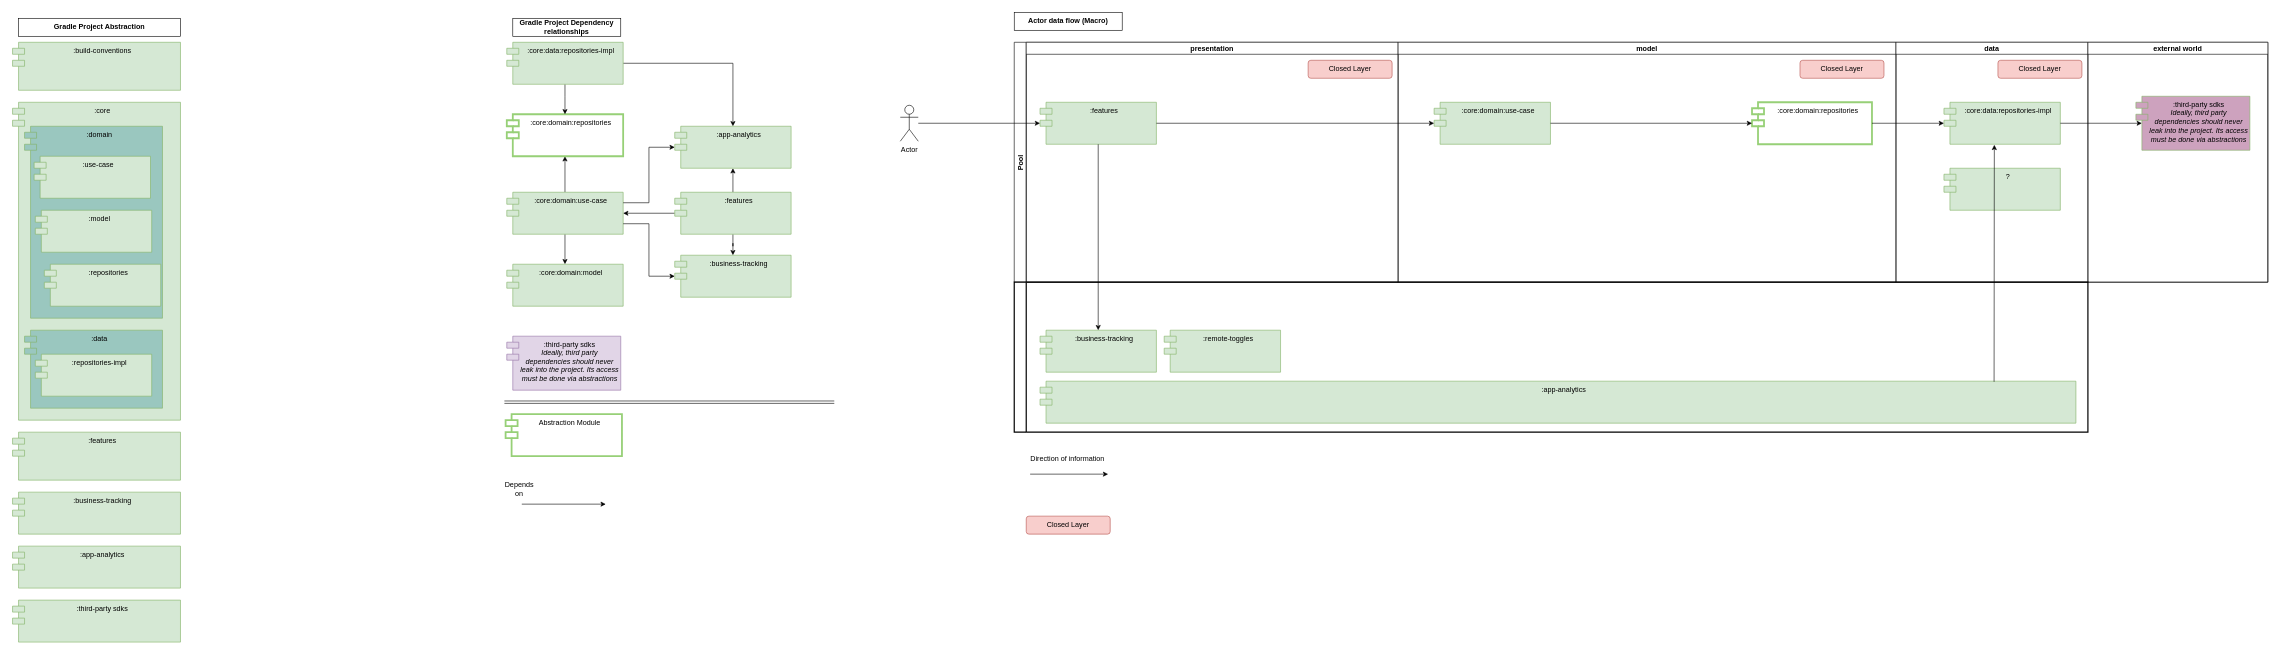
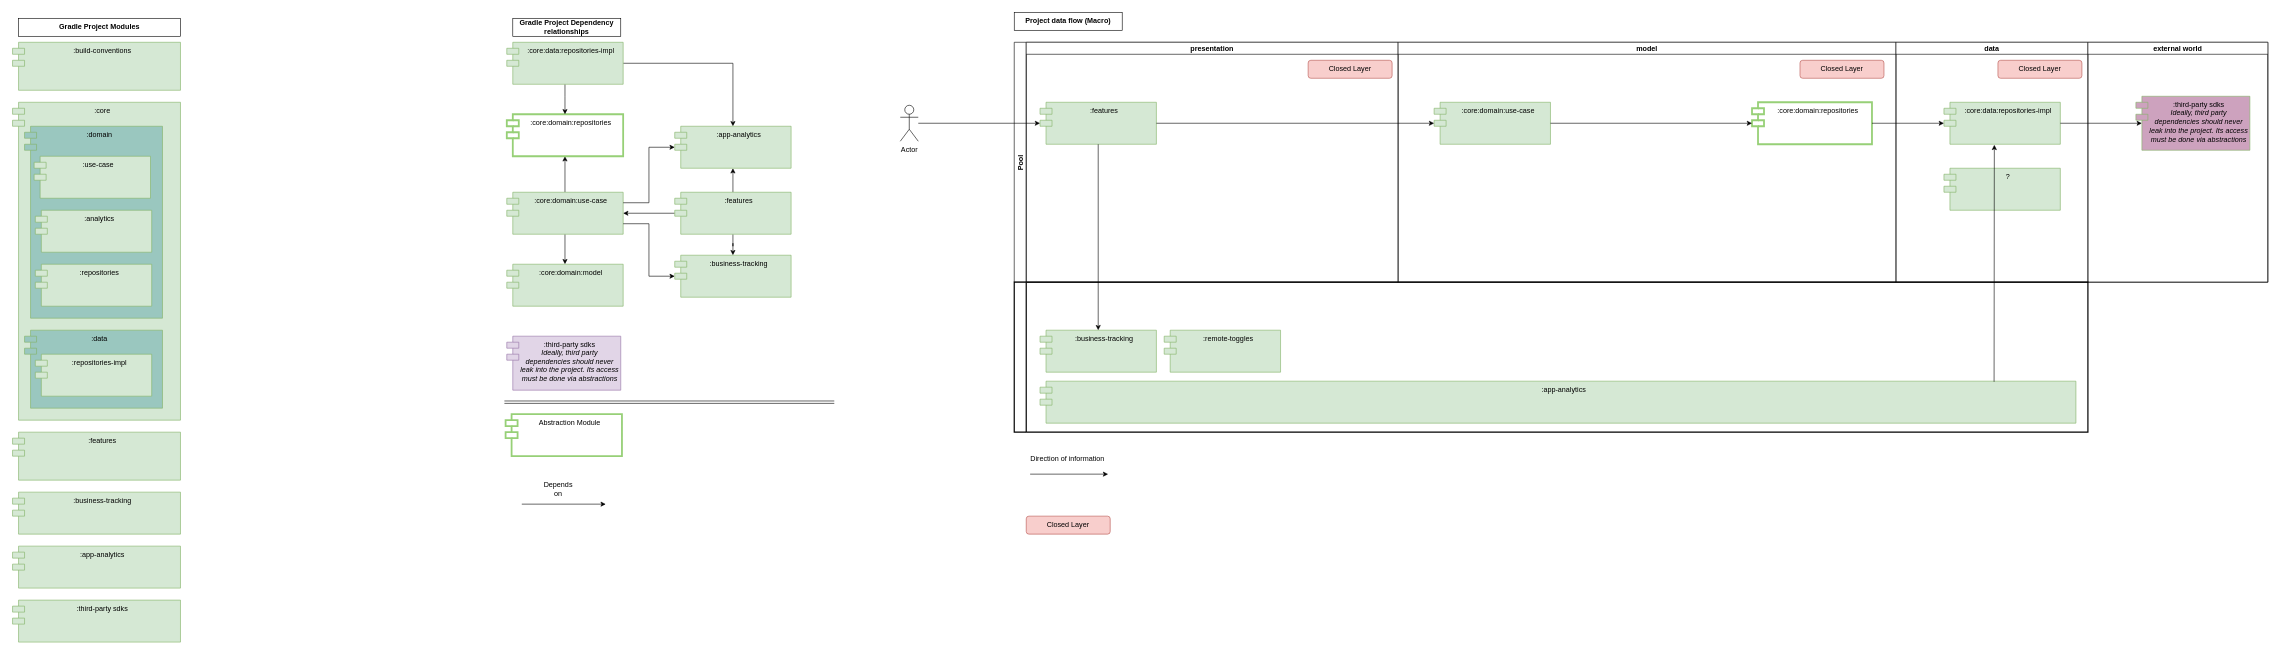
node "Actor data flow (Macro)": label "Actor data flow (Macro)" -> "Project data flow (Macro)"
node "Gradle Project Abstraction": label "Gradle Project Abstraction" -> "Gradle Project Modules"
node ":model": label ":model" -> ":analytics"
node ":repositories": moved (102, 285) -> (93, 285)
node "Depends on": moved (519, 489) -> (558, 489)
